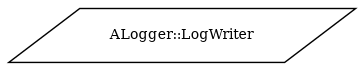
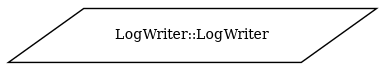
node "ALogger::LogWriter": label "ALogger::LogWriter" -> "LogWriter::LogWriter"
